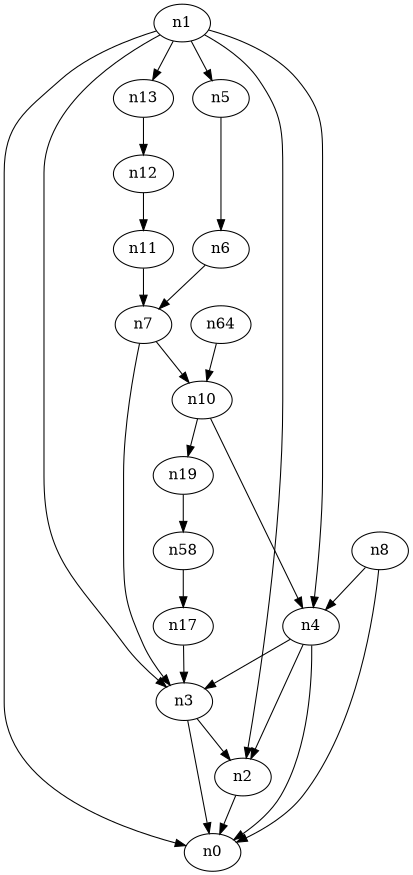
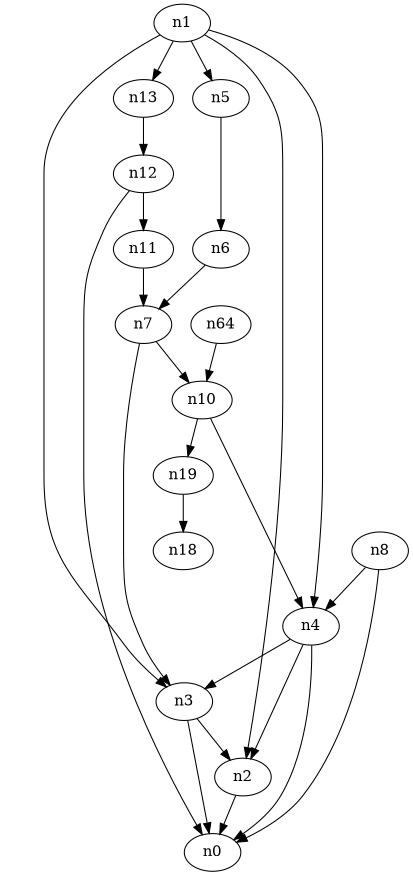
edge "n1" -> "n0": now "n12" -> "n0"
node "n58": label "n58" -> "n18"
node "n17": removed
